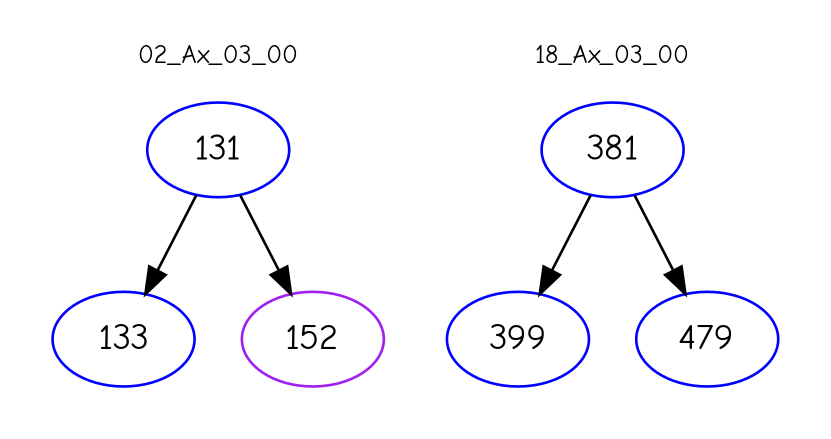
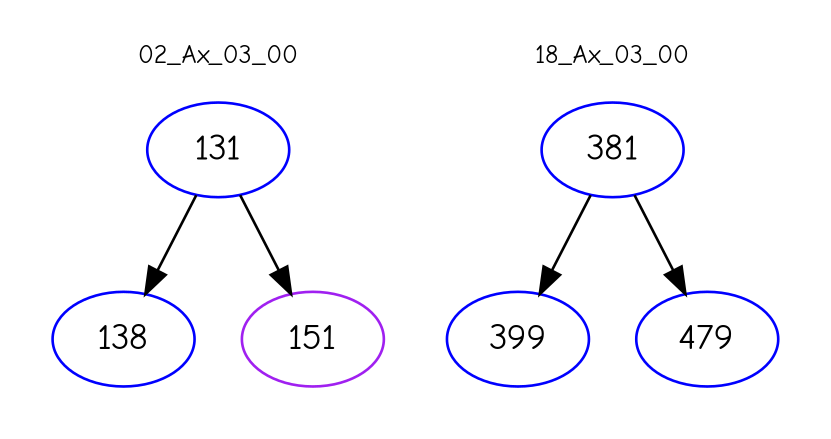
node "133": label "133" -> "138"
node "152": label "152" -> "151"
